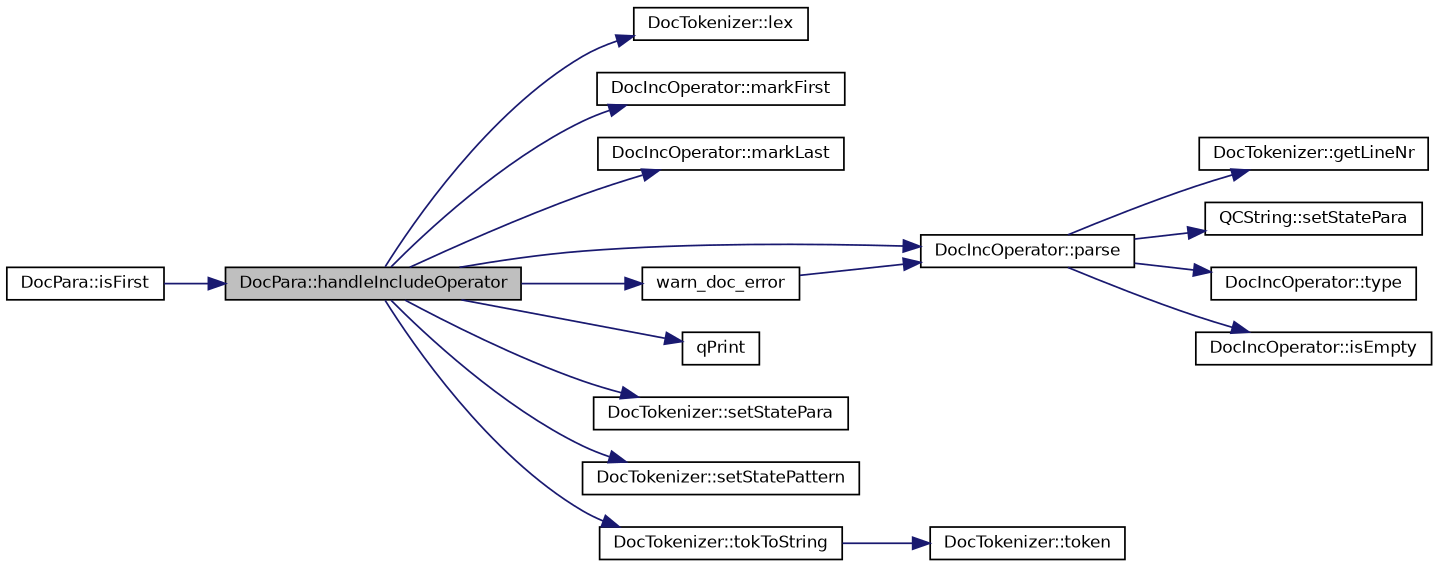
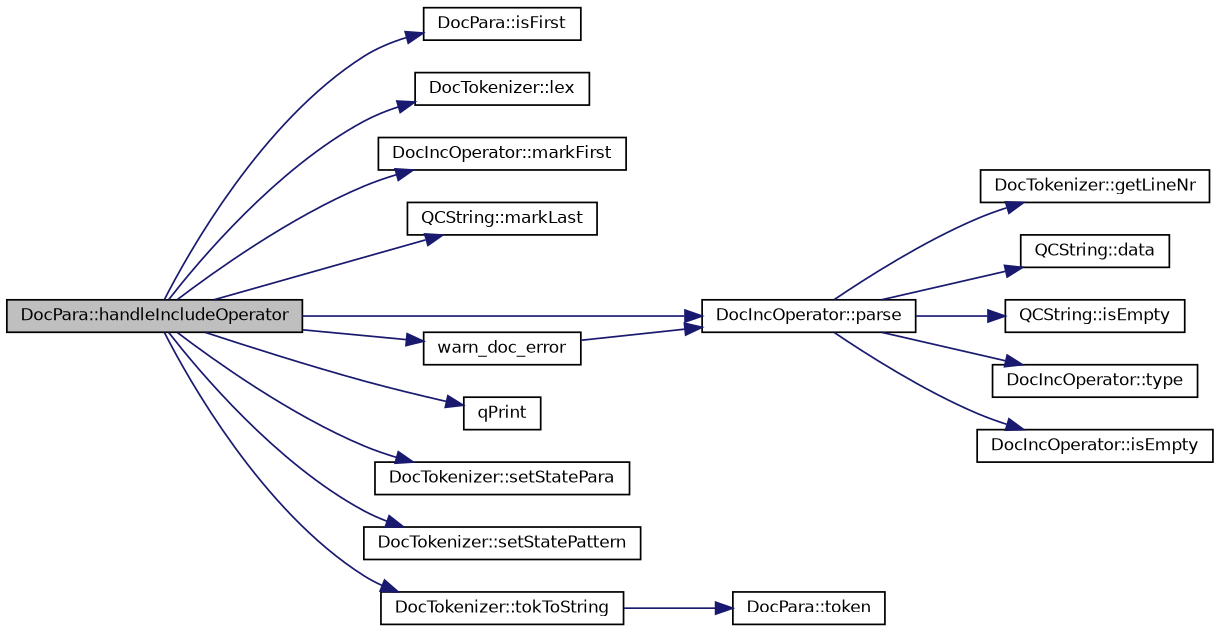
node "DocIncOperator::markLast": label "DocIncOperator::markLast" -> "QCString::markLast"
node "QCString::setStatePara": label "QCString::setStatePara" -> "QCString::data"
edge "DocPara::isFirst" -> "DocPara::handleIncludeOperator": reversed
node "QCString::isEmpty": added
node "DocTokenizer::token": label "DocTokenizer::token" -> "DocPara::token"
